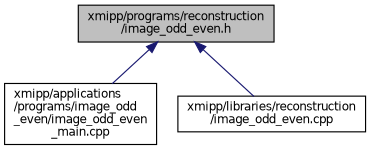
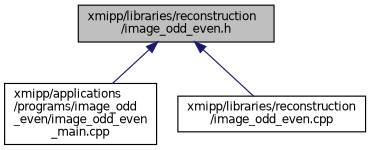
node "xmipp/programs/reconstruction /image_odd_even.h": label "xmipp/programs/reconstruction /image_odd_even.h" -> "xmipp/libraries/reconstruction /image_odd_even.h"
